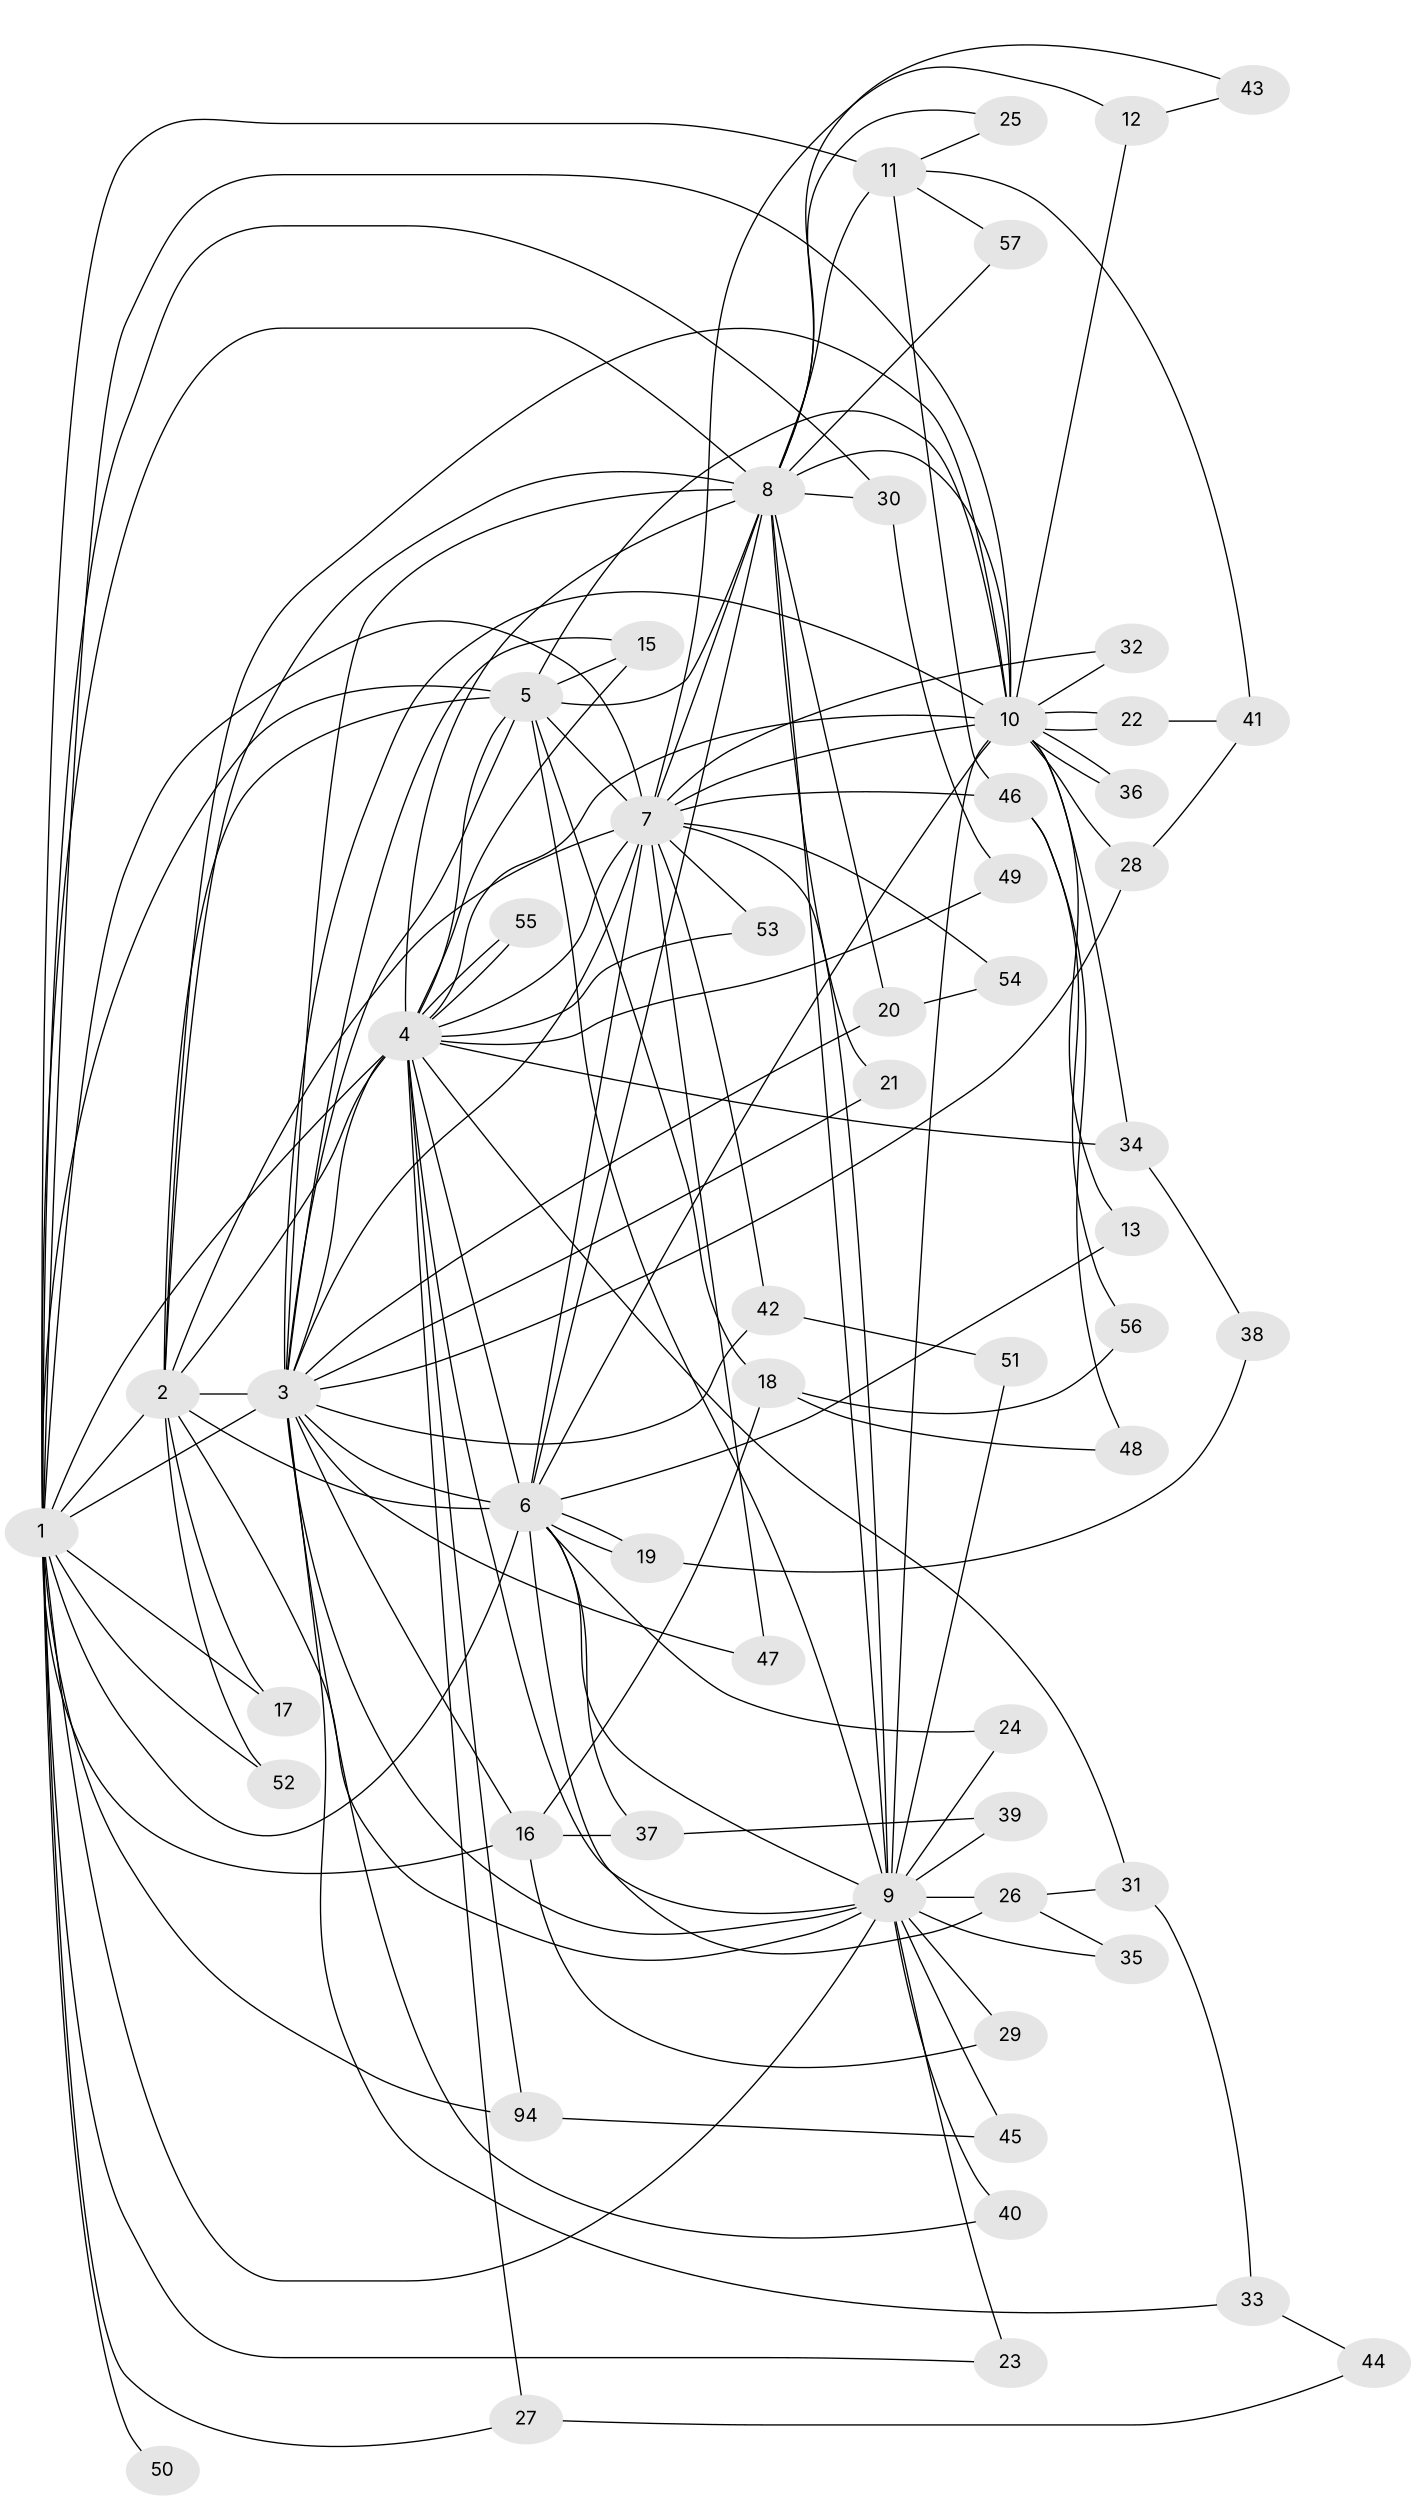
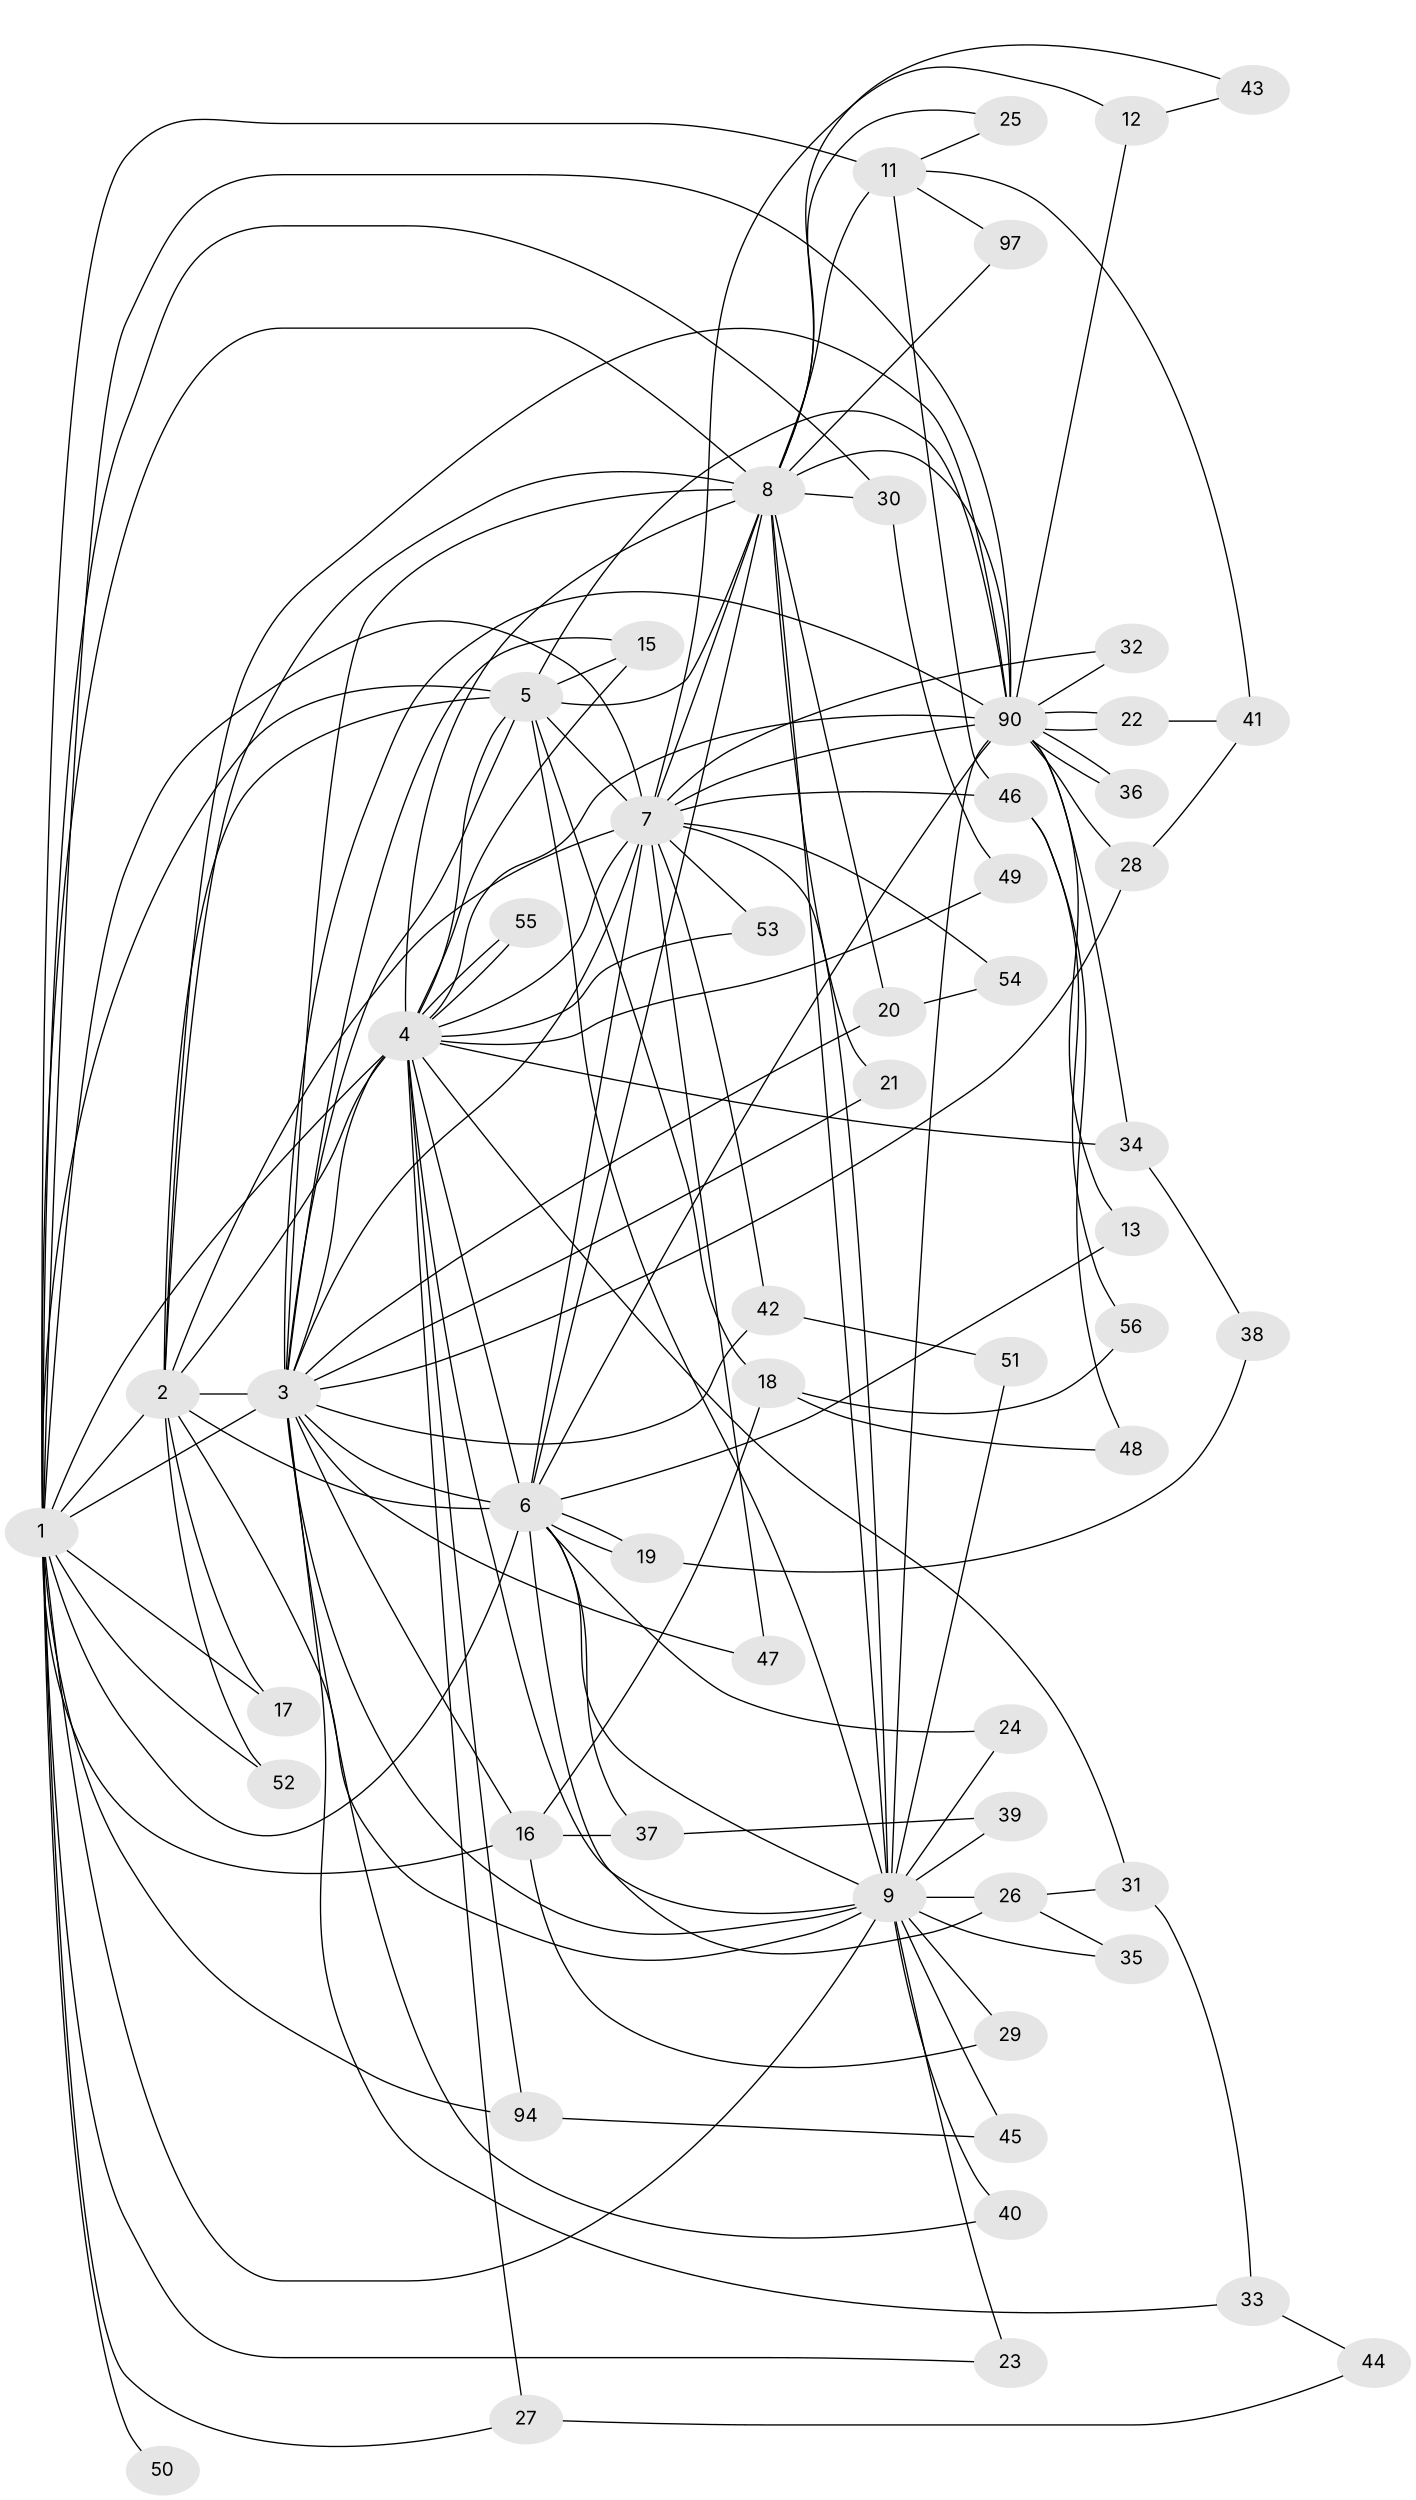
node "57": label "57" -> "97"
node "10": label "10" -> "90"
